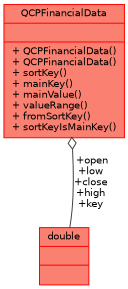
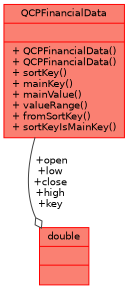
edge "double" -> "QCPFinancialData": reversed
